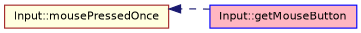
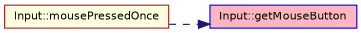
edge "Input::getMouseButton" -> "Input::mousePressedOnce": reversed
